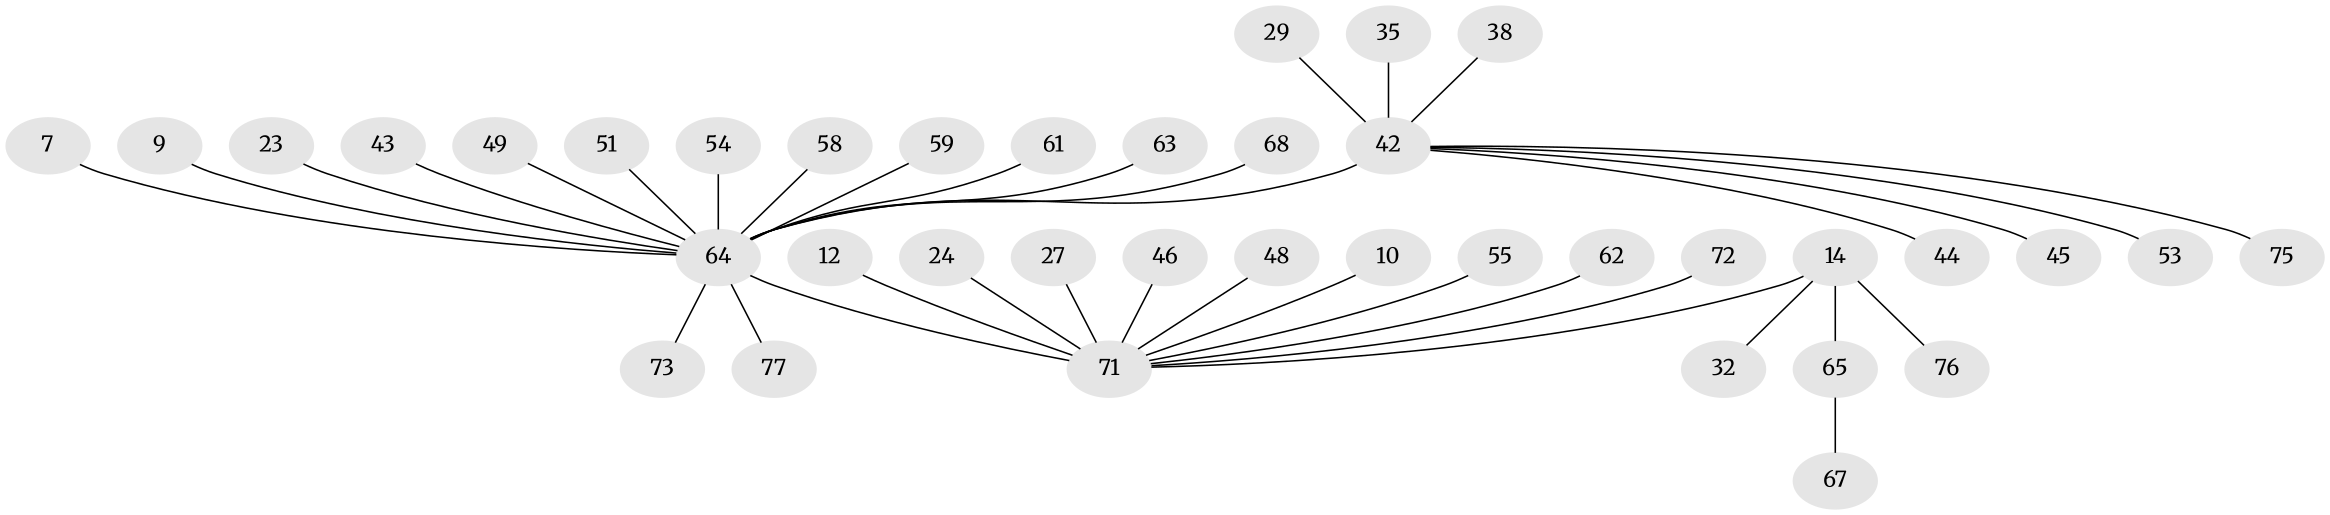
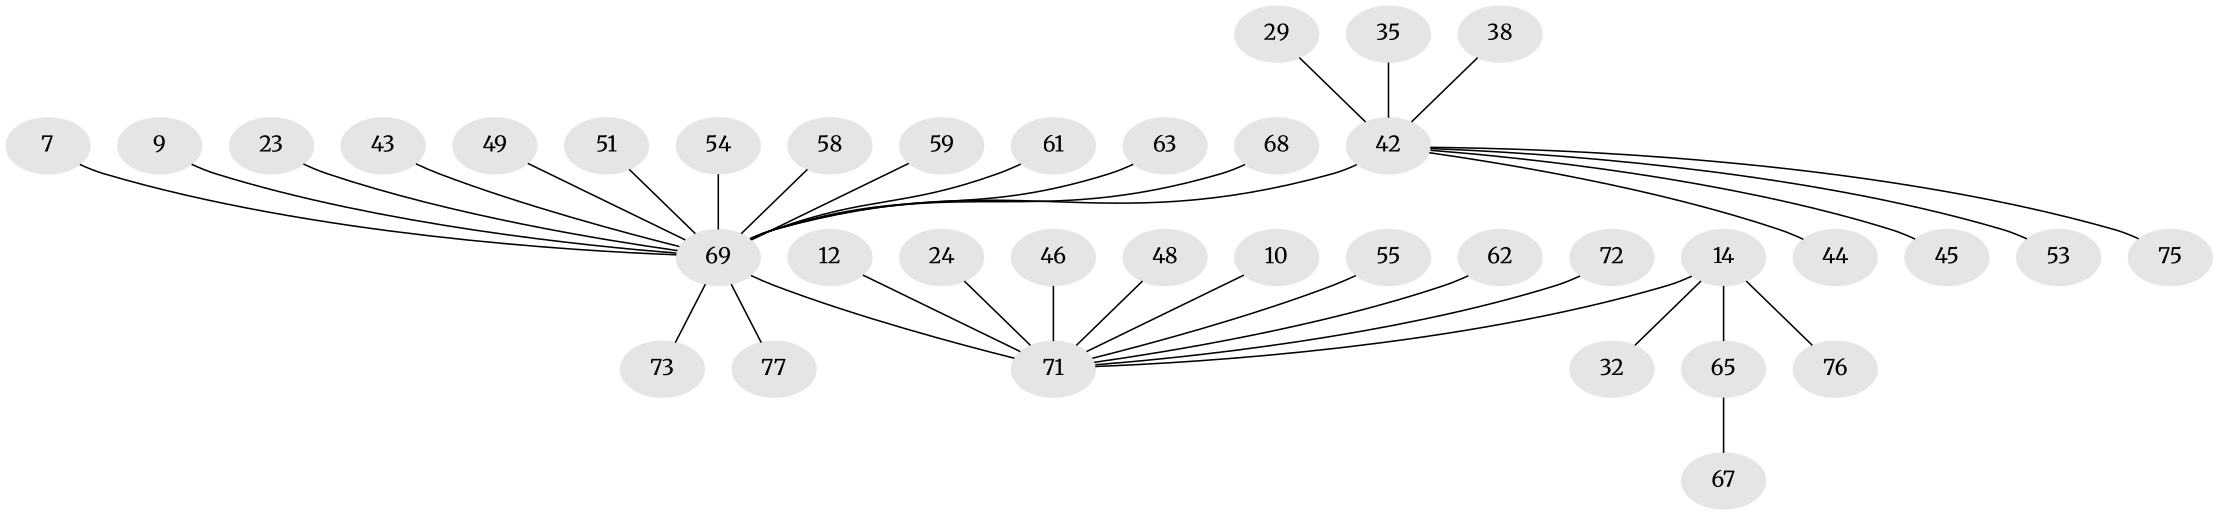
node "64": label "64" -> "69"
node "27": removed
